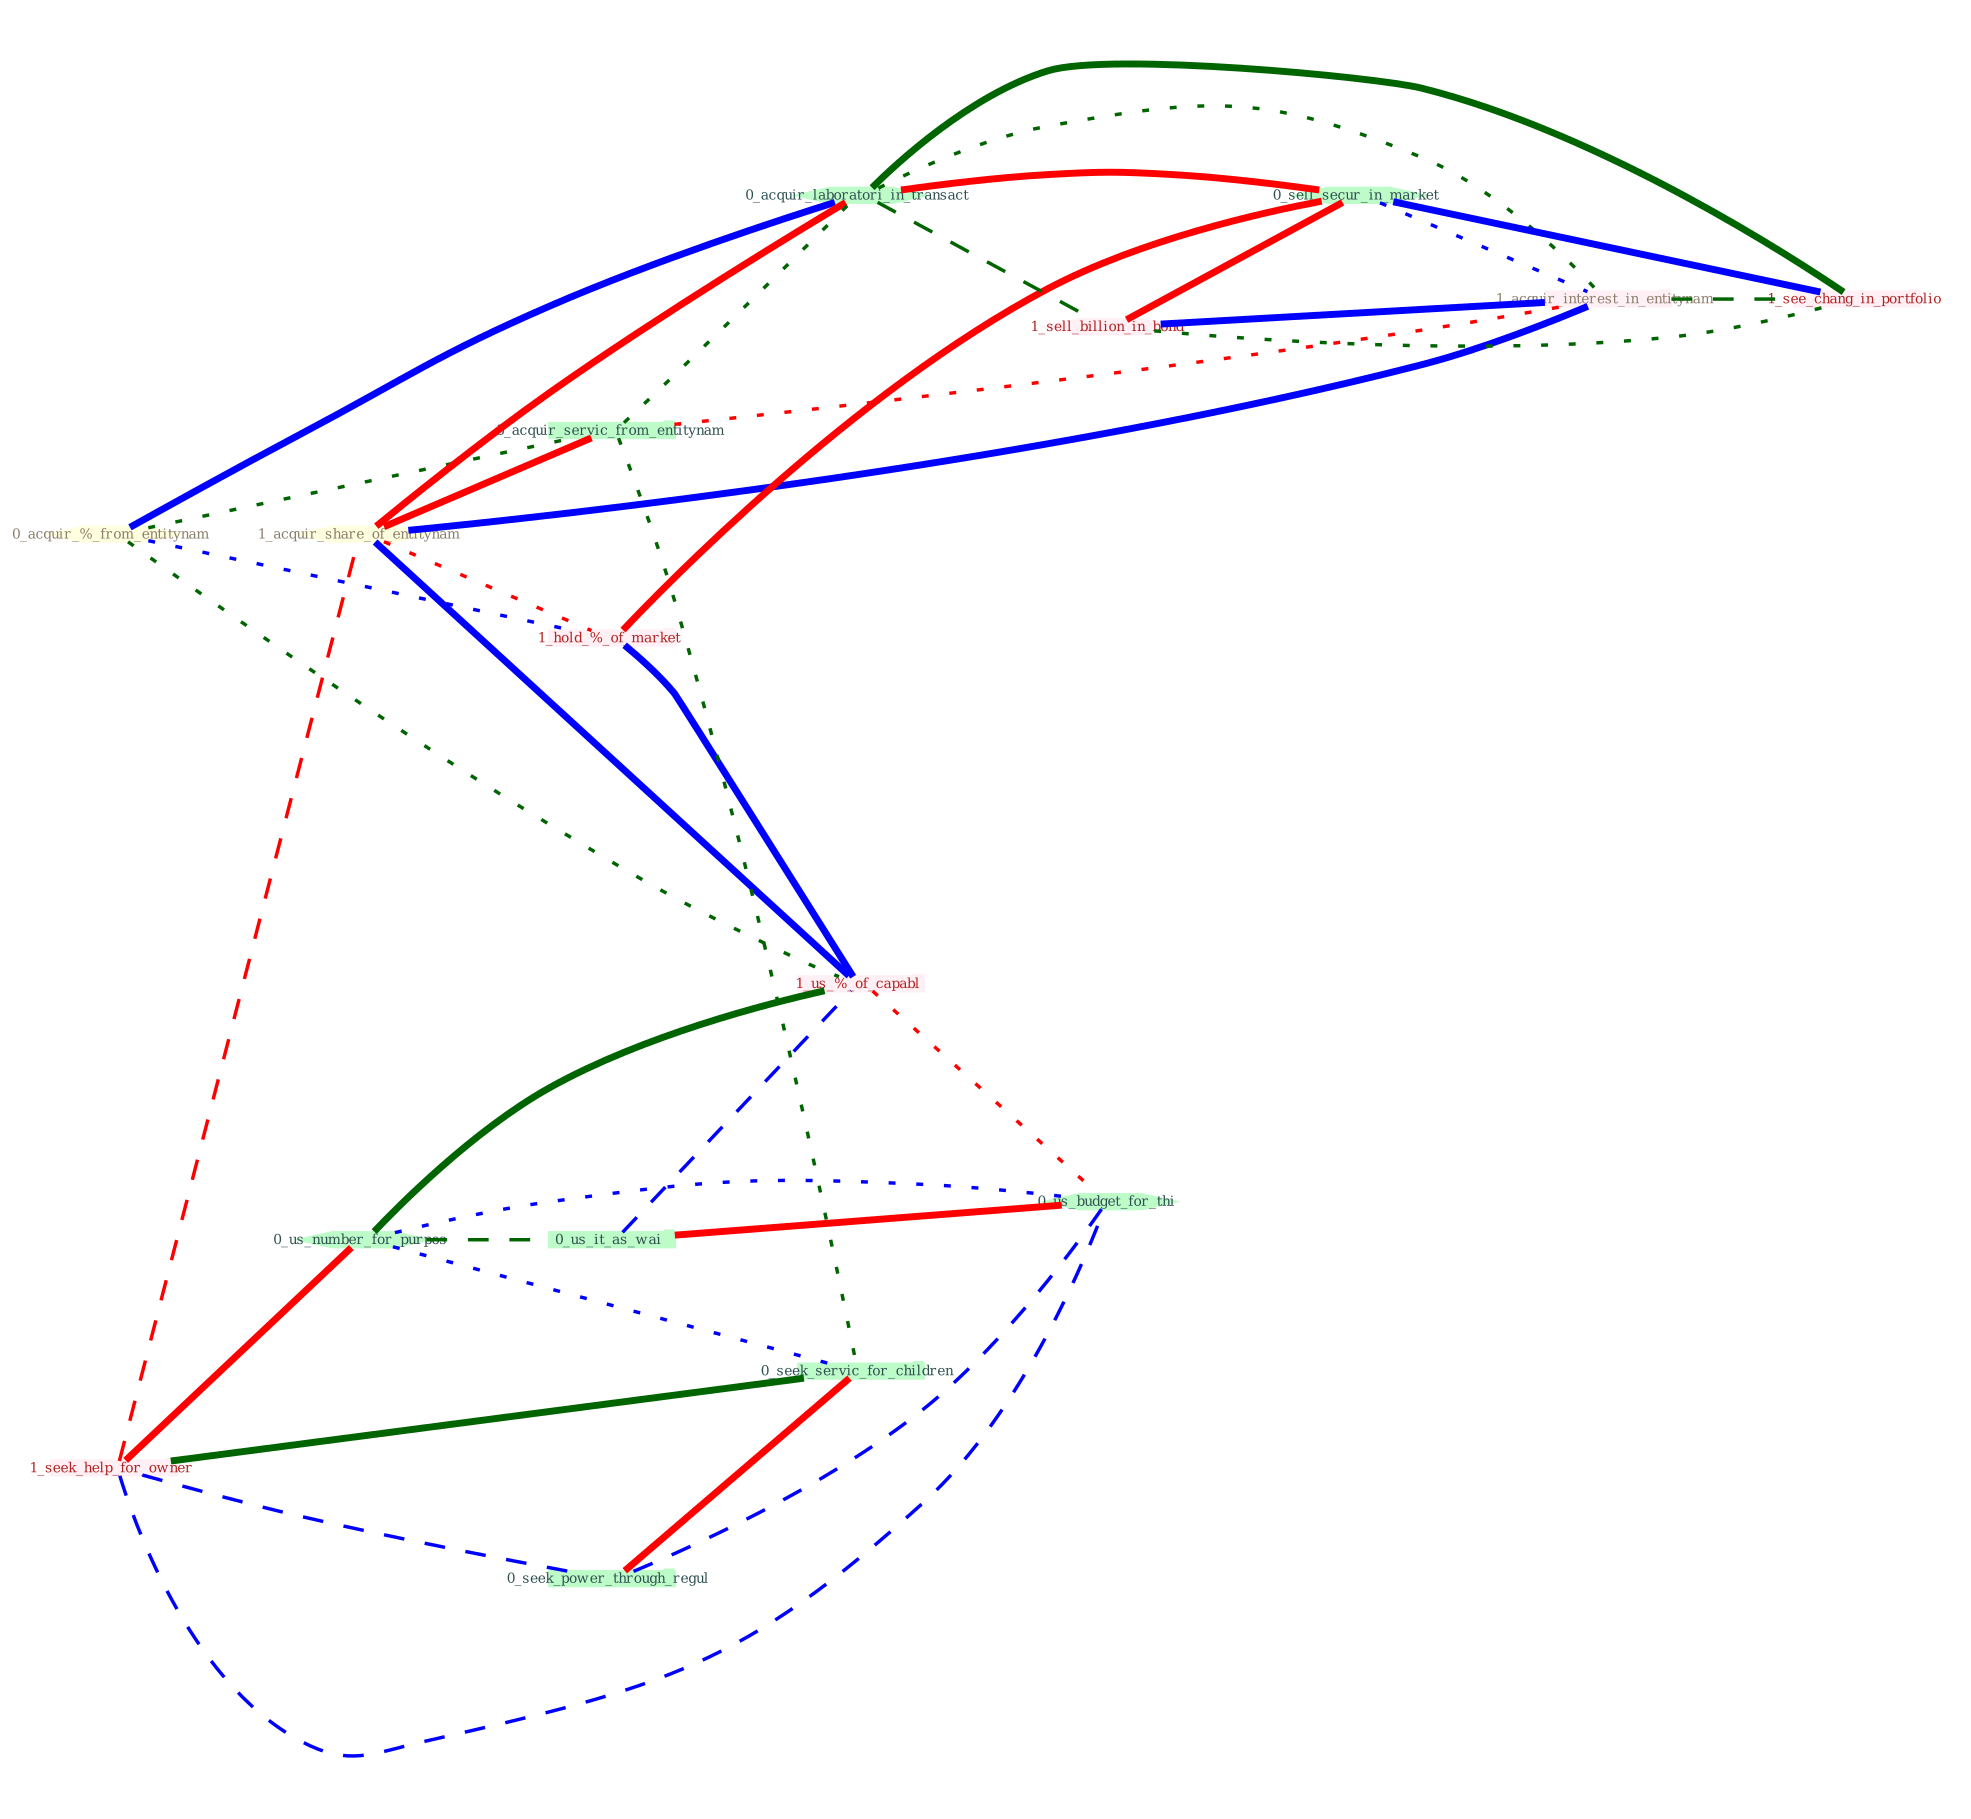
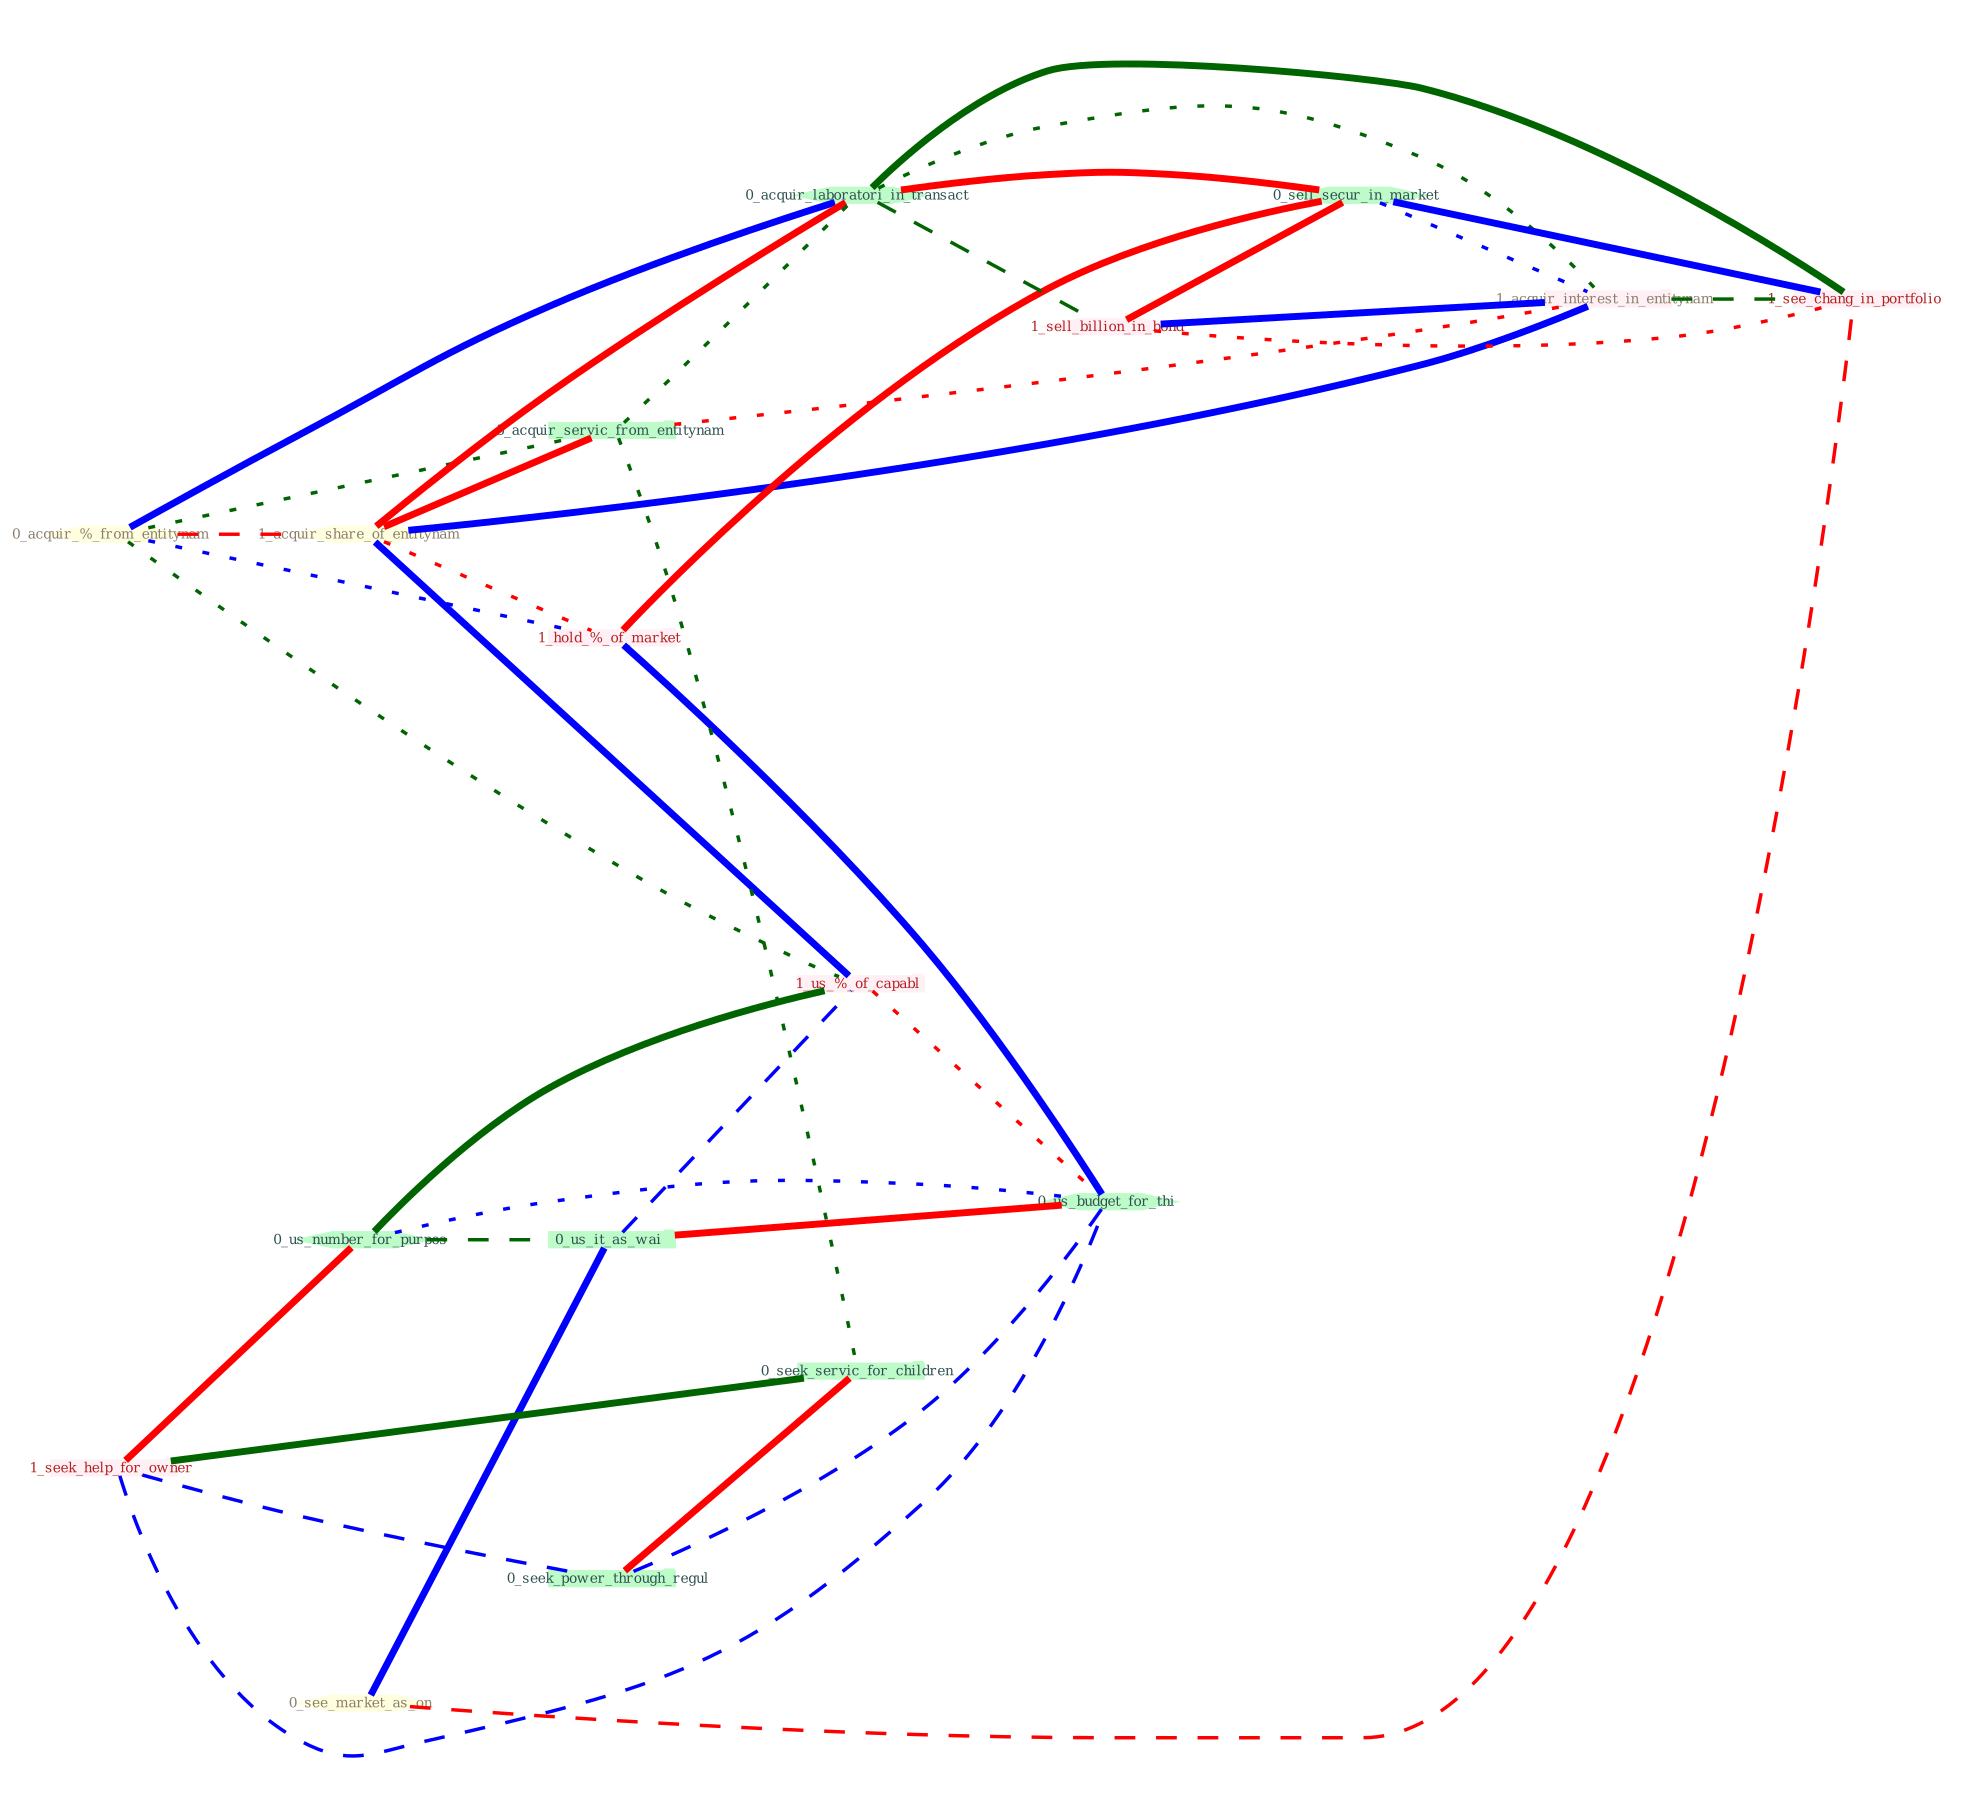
edge "1_see_chang_in_portfolio" -- "1_sell_billion_in_bond": color darkgreen -> red
edge "1_hold_%_of_market" -- "1_us_%_of_capabl": now "1_hold_%_of_market" -- "0_us_budget_for_thi"
edge "1_acquir_share_of_entitynam" -- "1_seek_help_for_owner": now "1_acquir_share_of_entitynam" -- "0_acquir_%_from_entitynam"
edge "0_us_number_for_purpos" -- "0_seek_servic_for_children": removed
node "0_see_market_as_on": added
